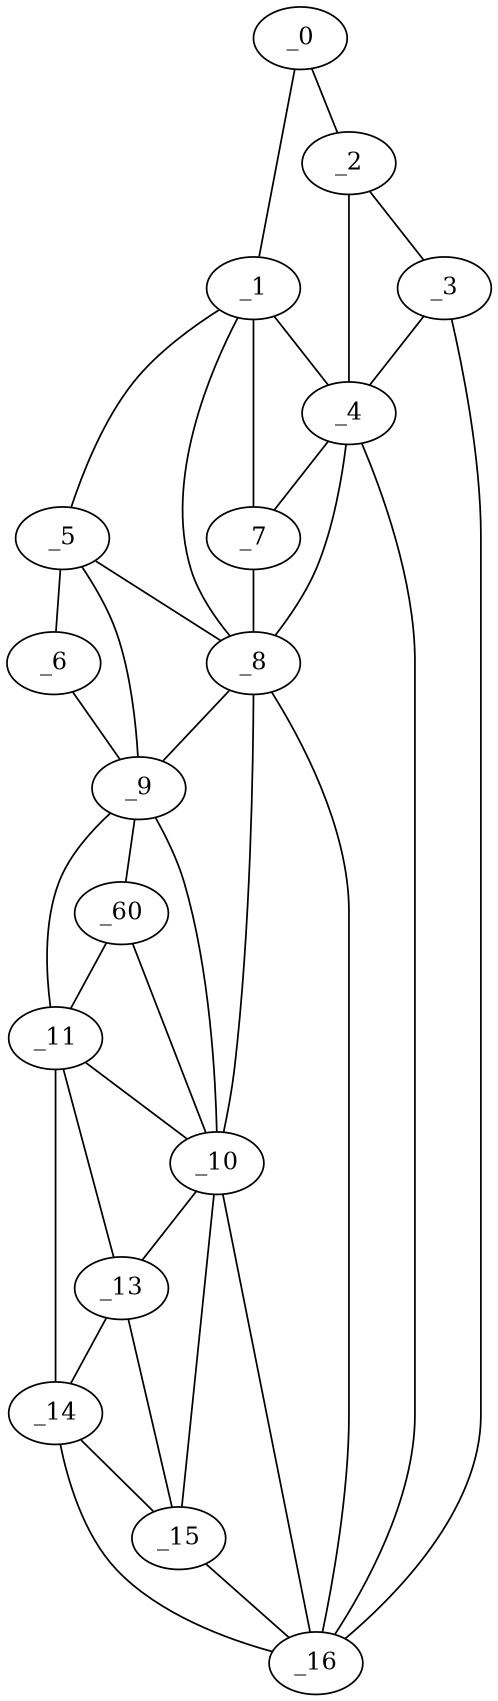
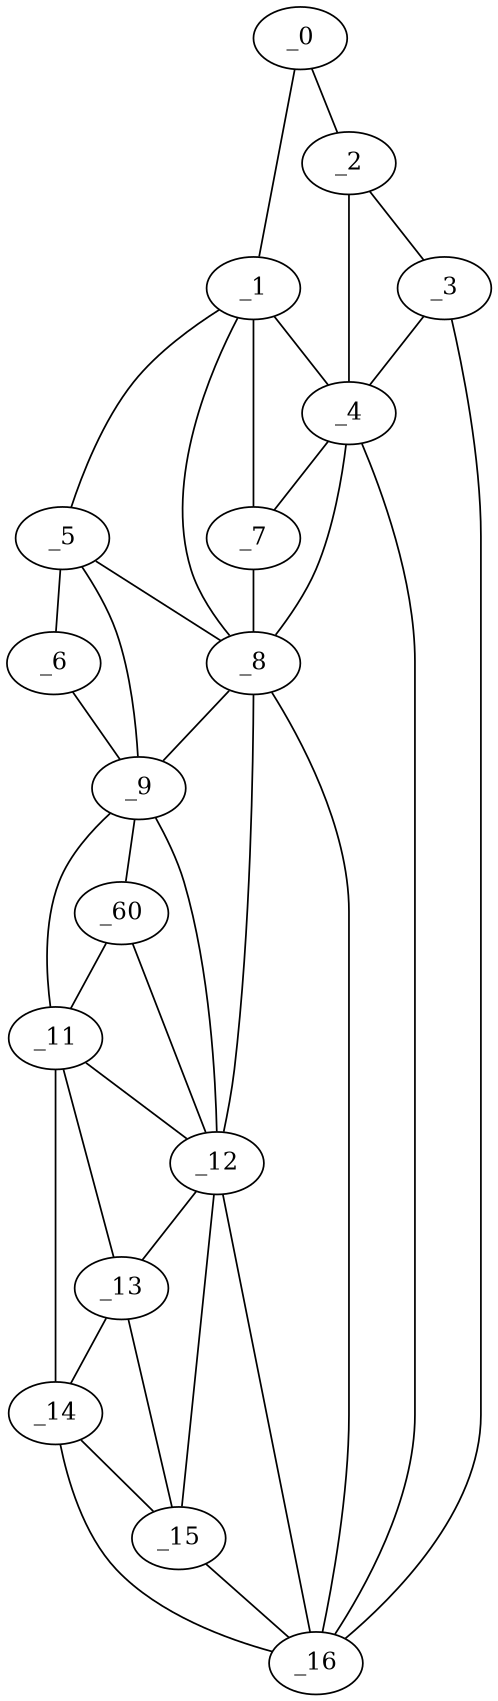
node "_10": label "_10" -> "_12"
